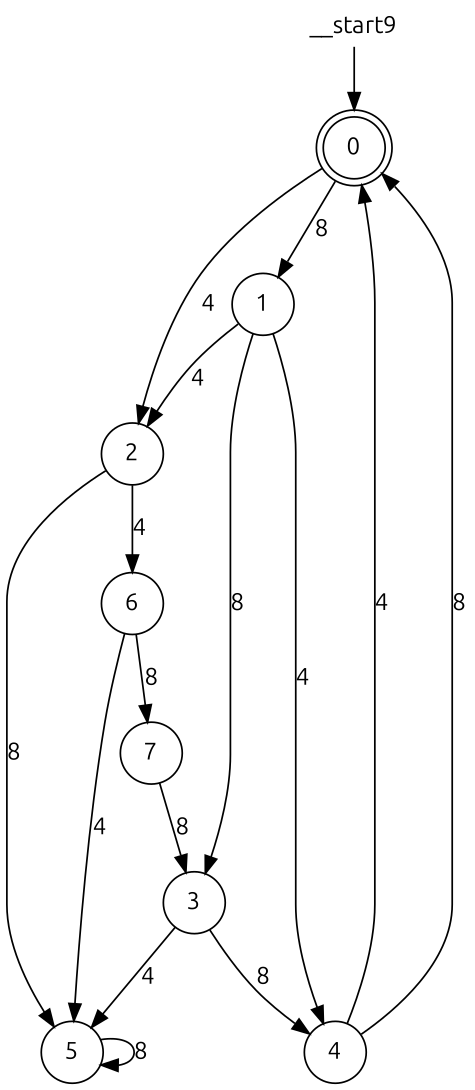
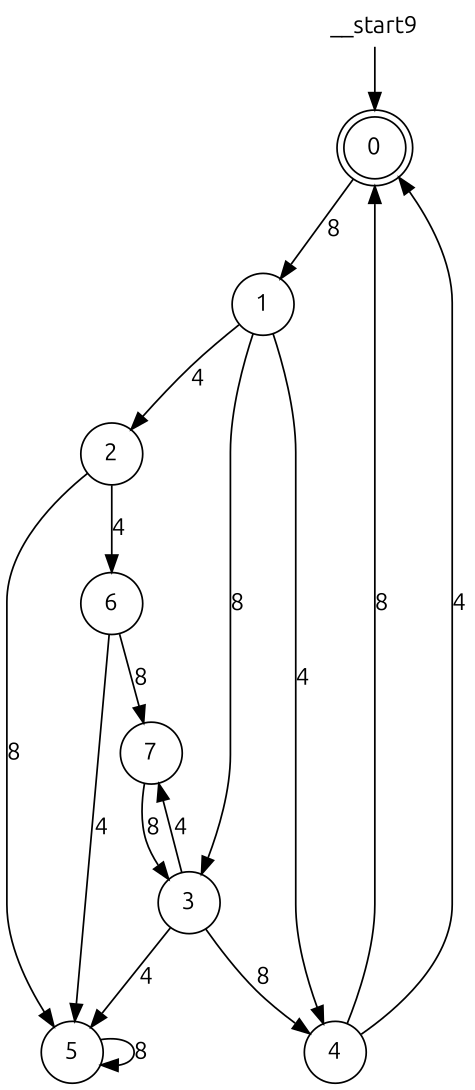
edge "0" -> "2": removed, label "4"
edge "3" -> "7": added, label "4"
